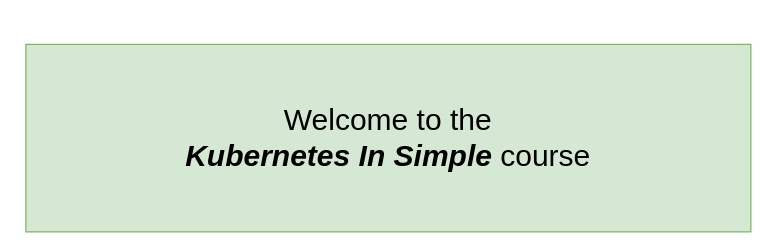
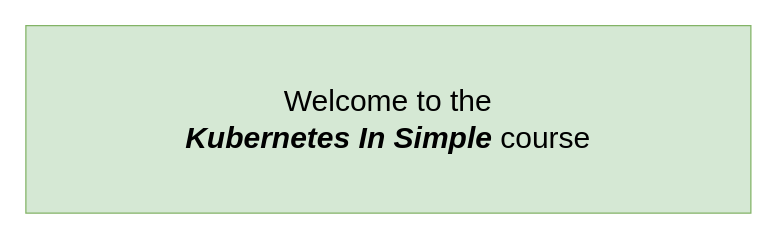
node "Welcome to the Kubernetes In Simple course": moved (388, 138) -> (388, 119)
